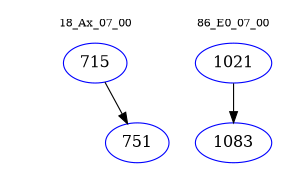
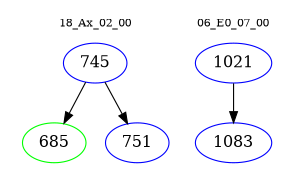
cluster "18_Ax_07_00": label "18_Ax_07_00" -> "18_Ax_02_00"
cluster "86_E0_07_00": label "86_E0_07_00" -> "06_E0_07_00"
node "715": label "715" -> "745"
node "685": added
